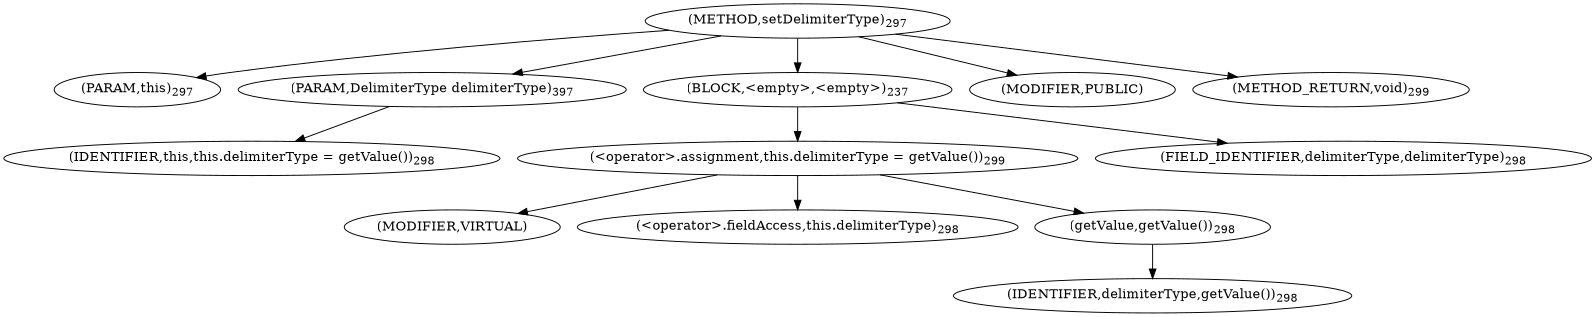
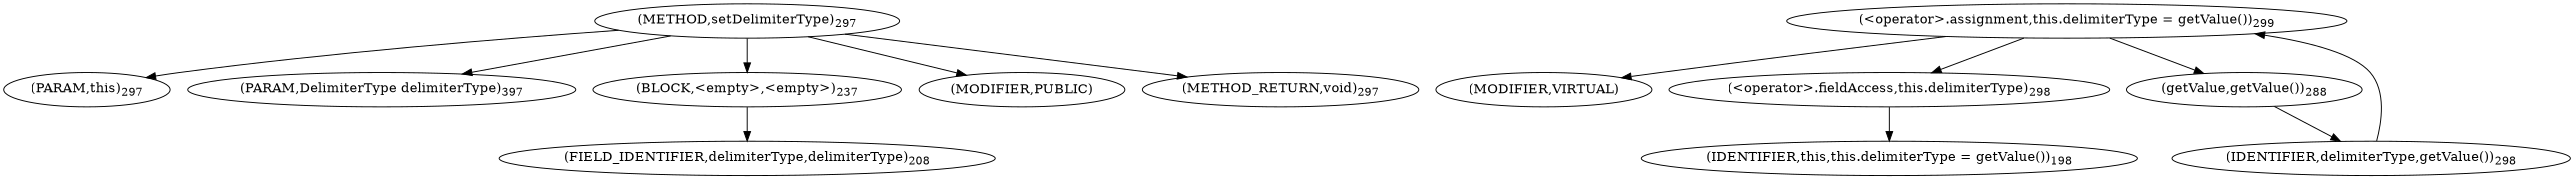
node "(METHOD_RETURN,void)": text "299" -> "297"
edge "(BLOCK,<empty>,<empty>)" -> "(<operator>.assignment,this.delimiterType = getValue())": now "(IDENTIFIER,delimiterType,getValue())" -> "(<operator>.assignment,this.delimiterType = getValue())"
edge "(PARAM,DelimiterType delimiterType)" -> "(IDENTIFIER,this,this.delimiterType = getValue())": now "(<operator>.fieldAccess,this.delimiterType)" -> "(IDENTIFIER,this,this.delimiterType = getValue())"
node "(IDENTIFIER,this,this.delimiterType = getValue())": text "298" -> "198"
node "(FIELD_IDENTIFIER,delimiterType,delimiterType)": text "298" -> "208"
node "(getValue,getValue())": text "298" -> "288"
